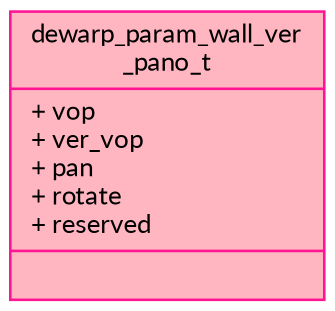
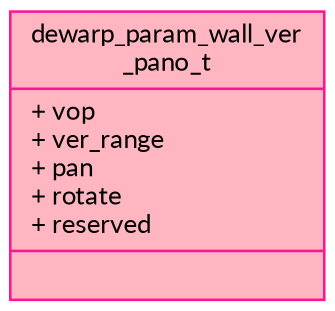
node "dewarp_param_wall_ver": text "+ ver_vop" -> "+ ver_range"
